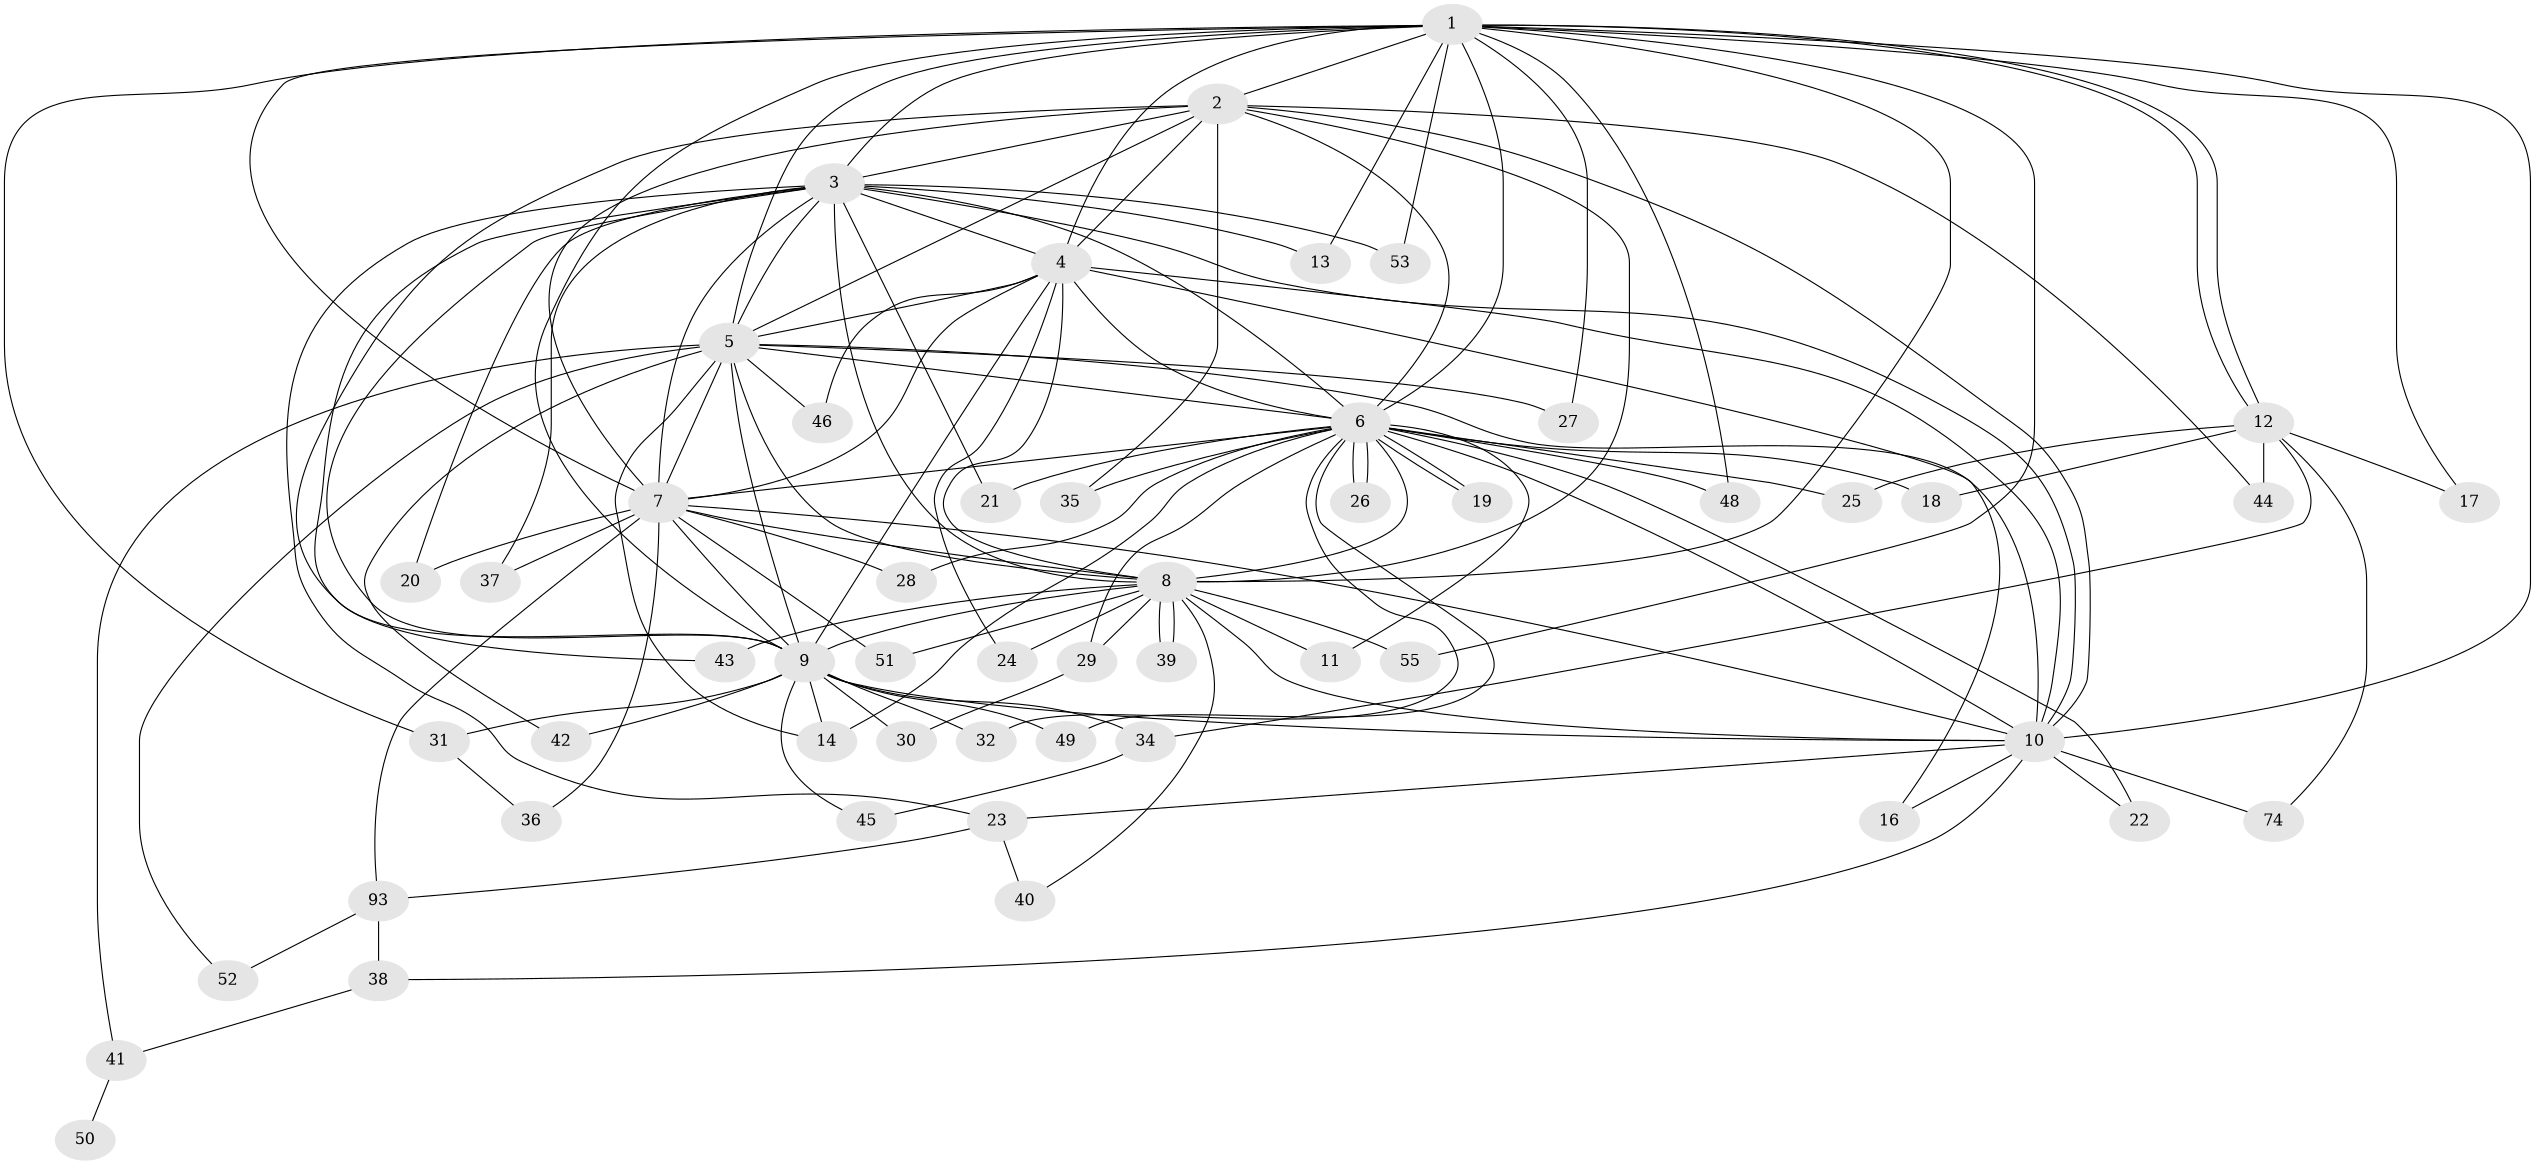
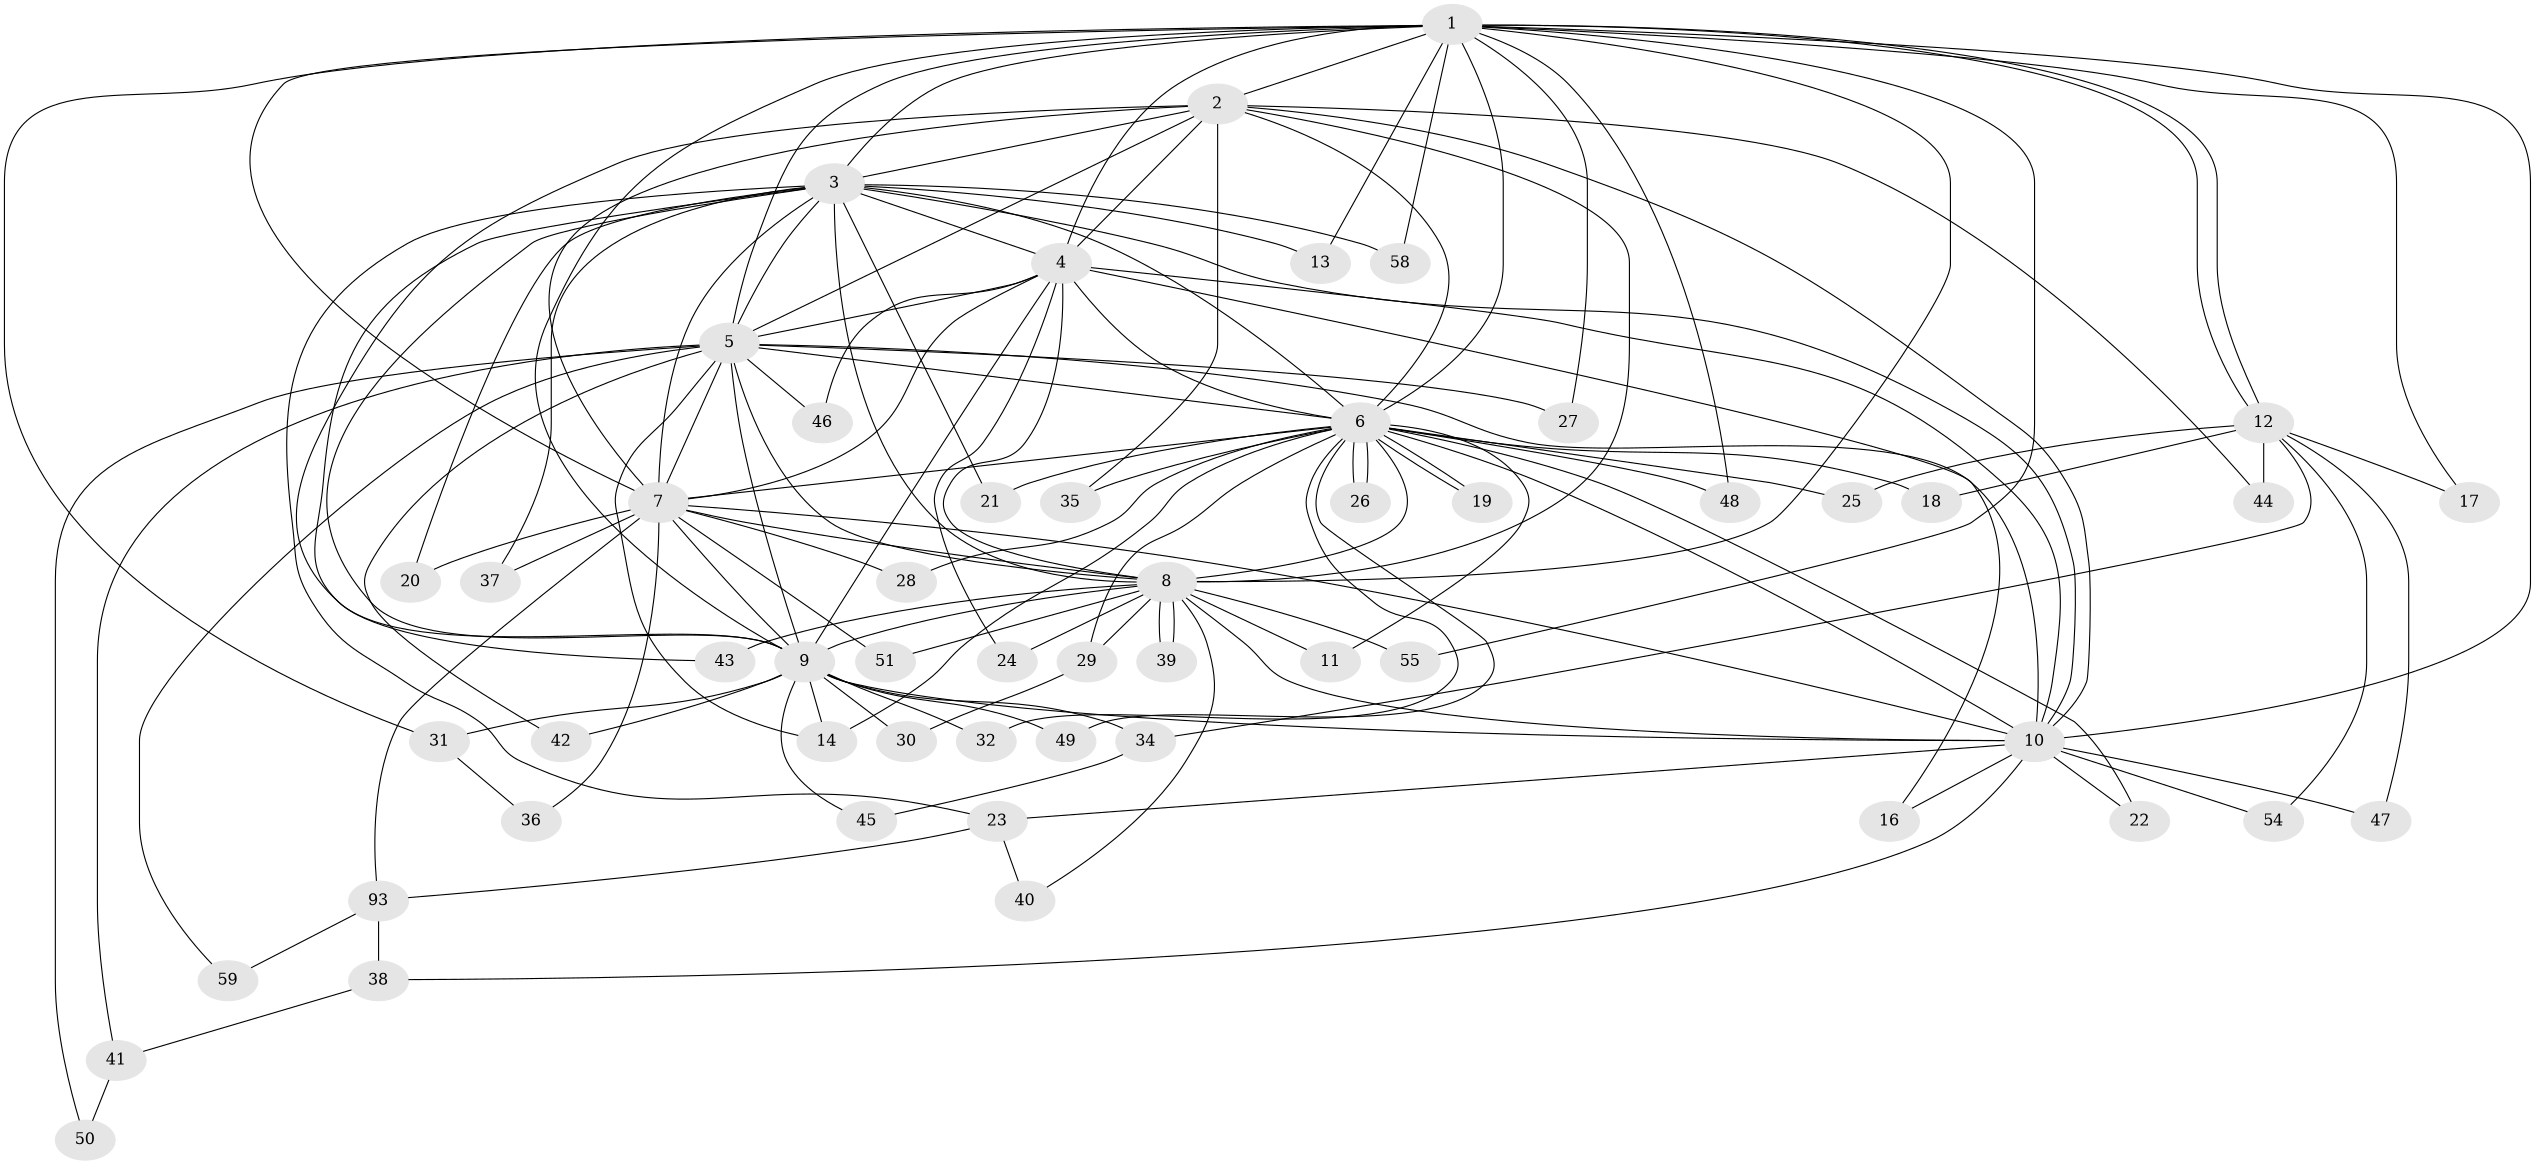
node "53": label "53" -> "58"
edge "5" -- "50": added
node "74": label "74" -> "54"
node "47": added
node "52": label "52" -> "59"
